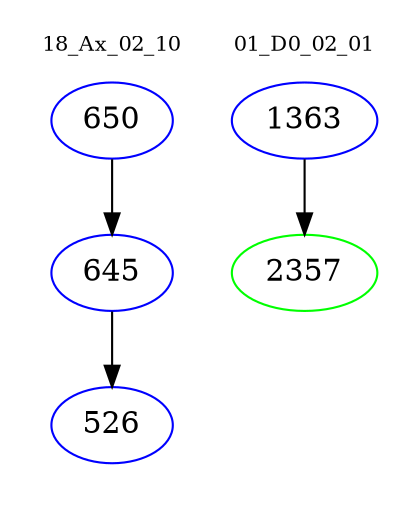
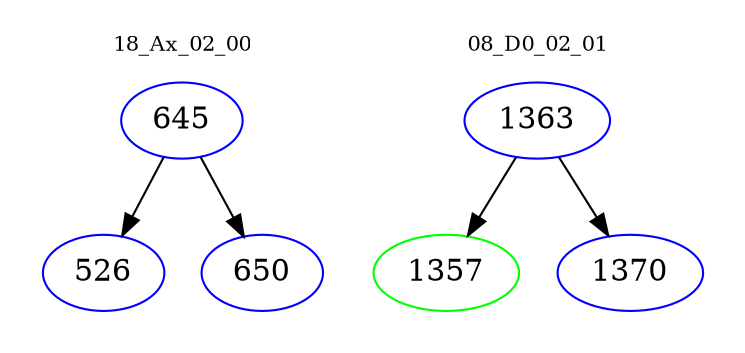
cluster "18_Ax_02_10": label "18_Ax_02_10" -> "18_Ax_02_00"
cluster "01_D0_02_01": label "01_D0_02_01" -> "08_D0_02_01"
edge "650" -> "645": reversed
node "2357": label "2357" -> "1357"
node "1370": added
